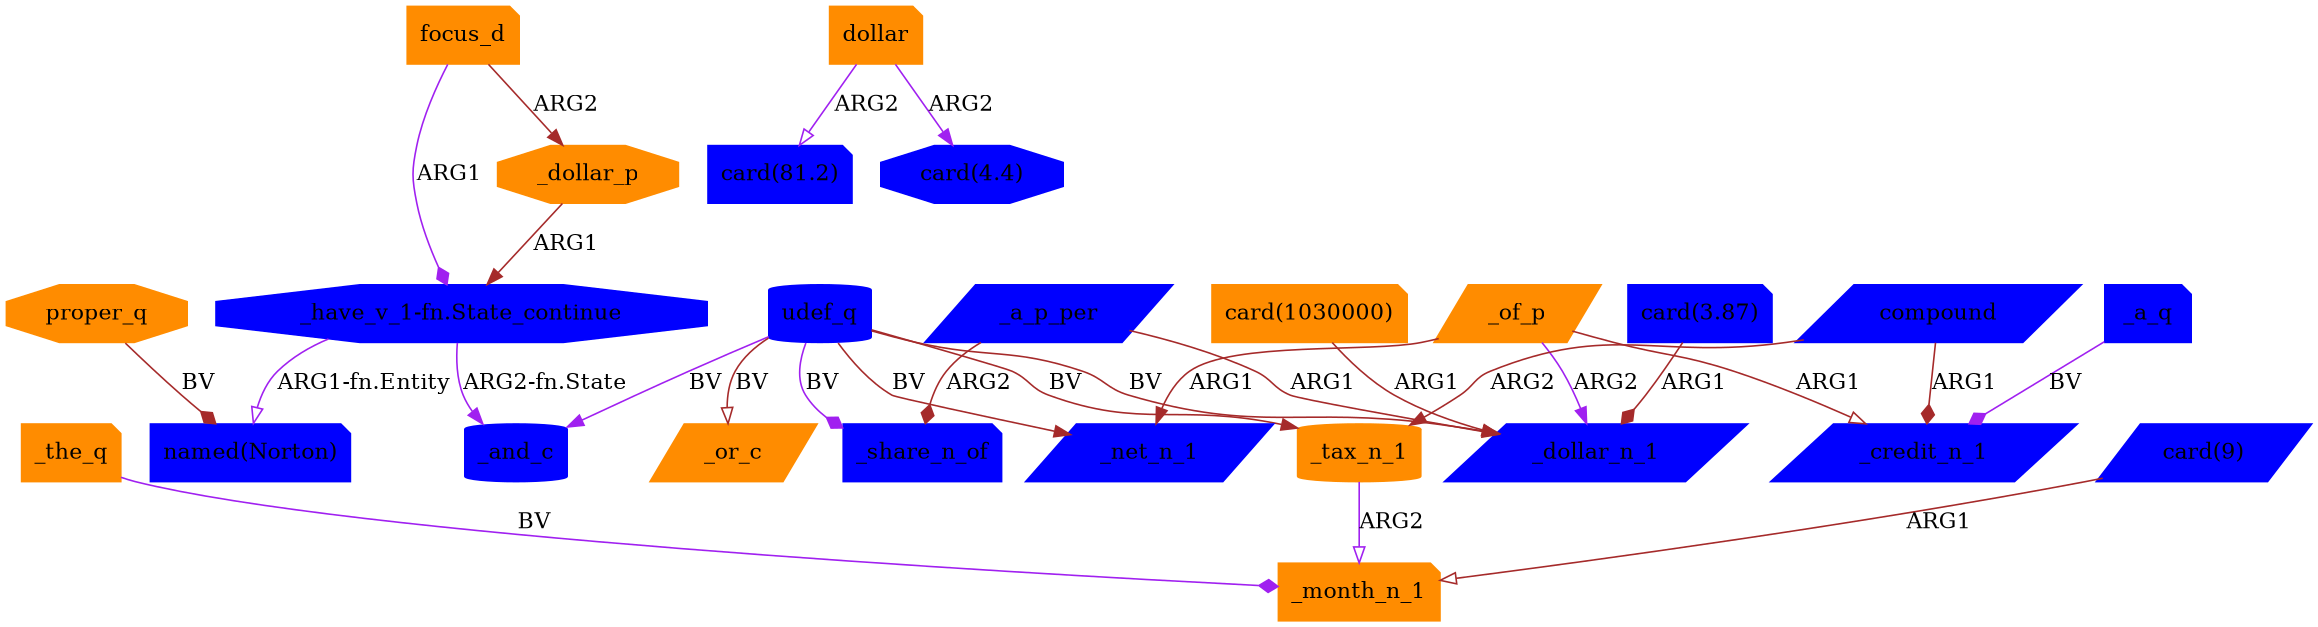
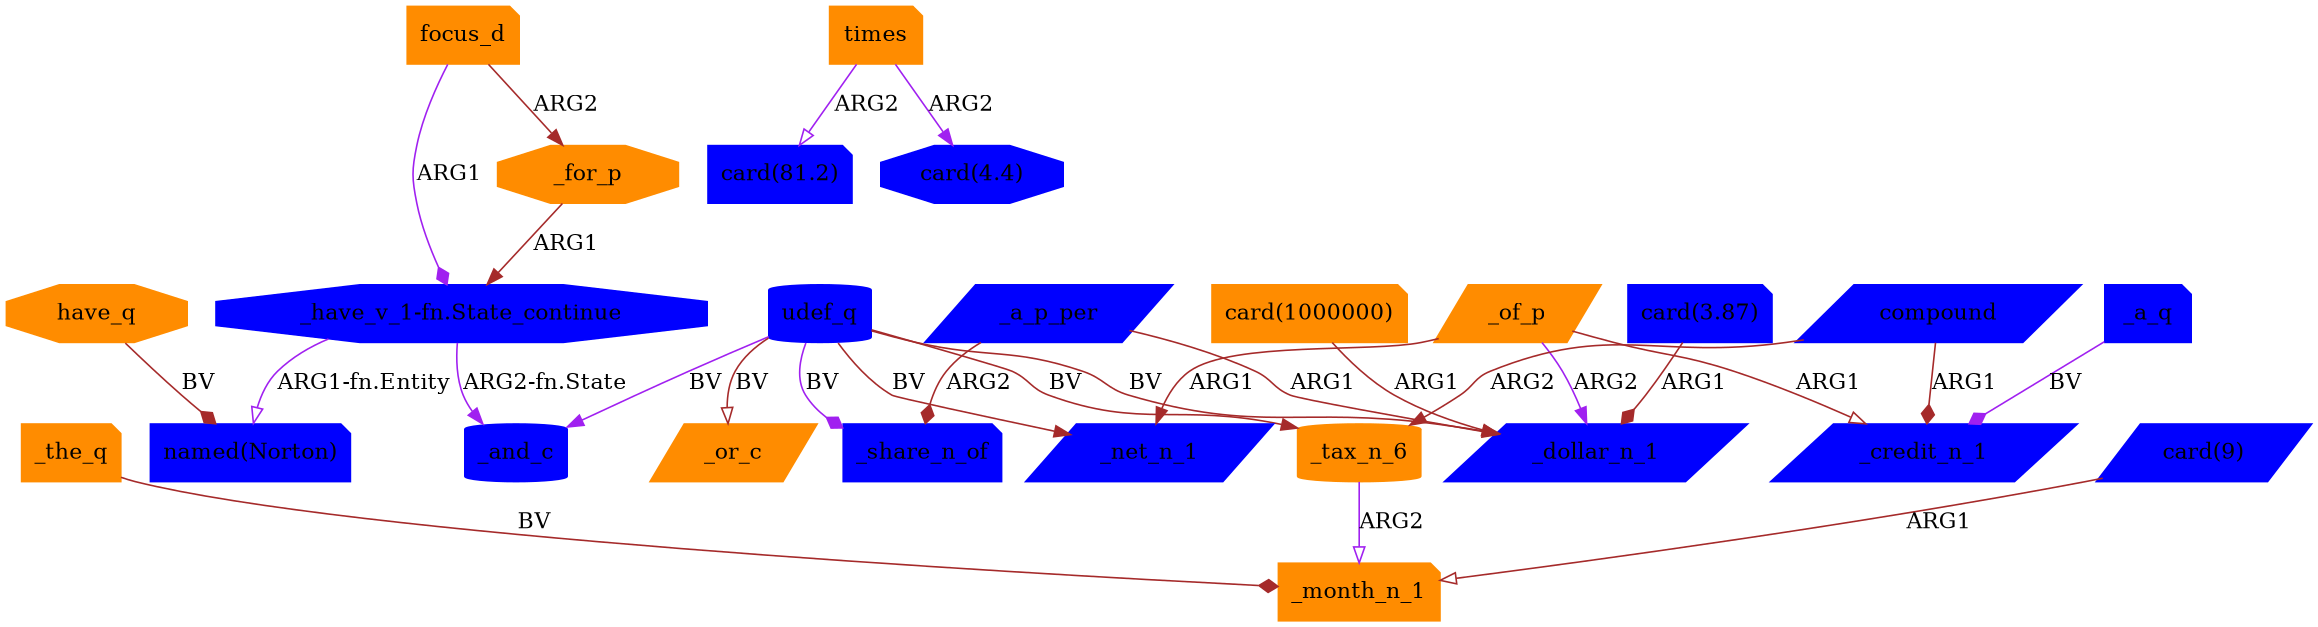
node "dollar": label "dollar" -> "times"
node "_dollar_p": label "_dollar_p" -> "_for_p"
node "proper_q": label "proper_q" -> "have_q"
node "card(1030000)": label "card(1030000)" -> "card(1000000)"
node "_tax_n_1": label "_tax_n_1" -> "_tax_n_6"
edge "_the_q" -> "_month_n_1": color purple -> brown
